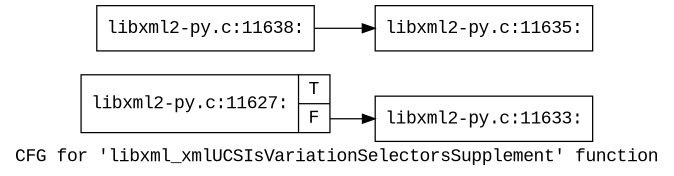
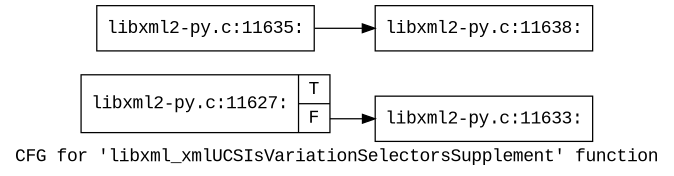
edge "libxml2-py.c:11638:" -> "libxml2-py.c:11635:": reversed
